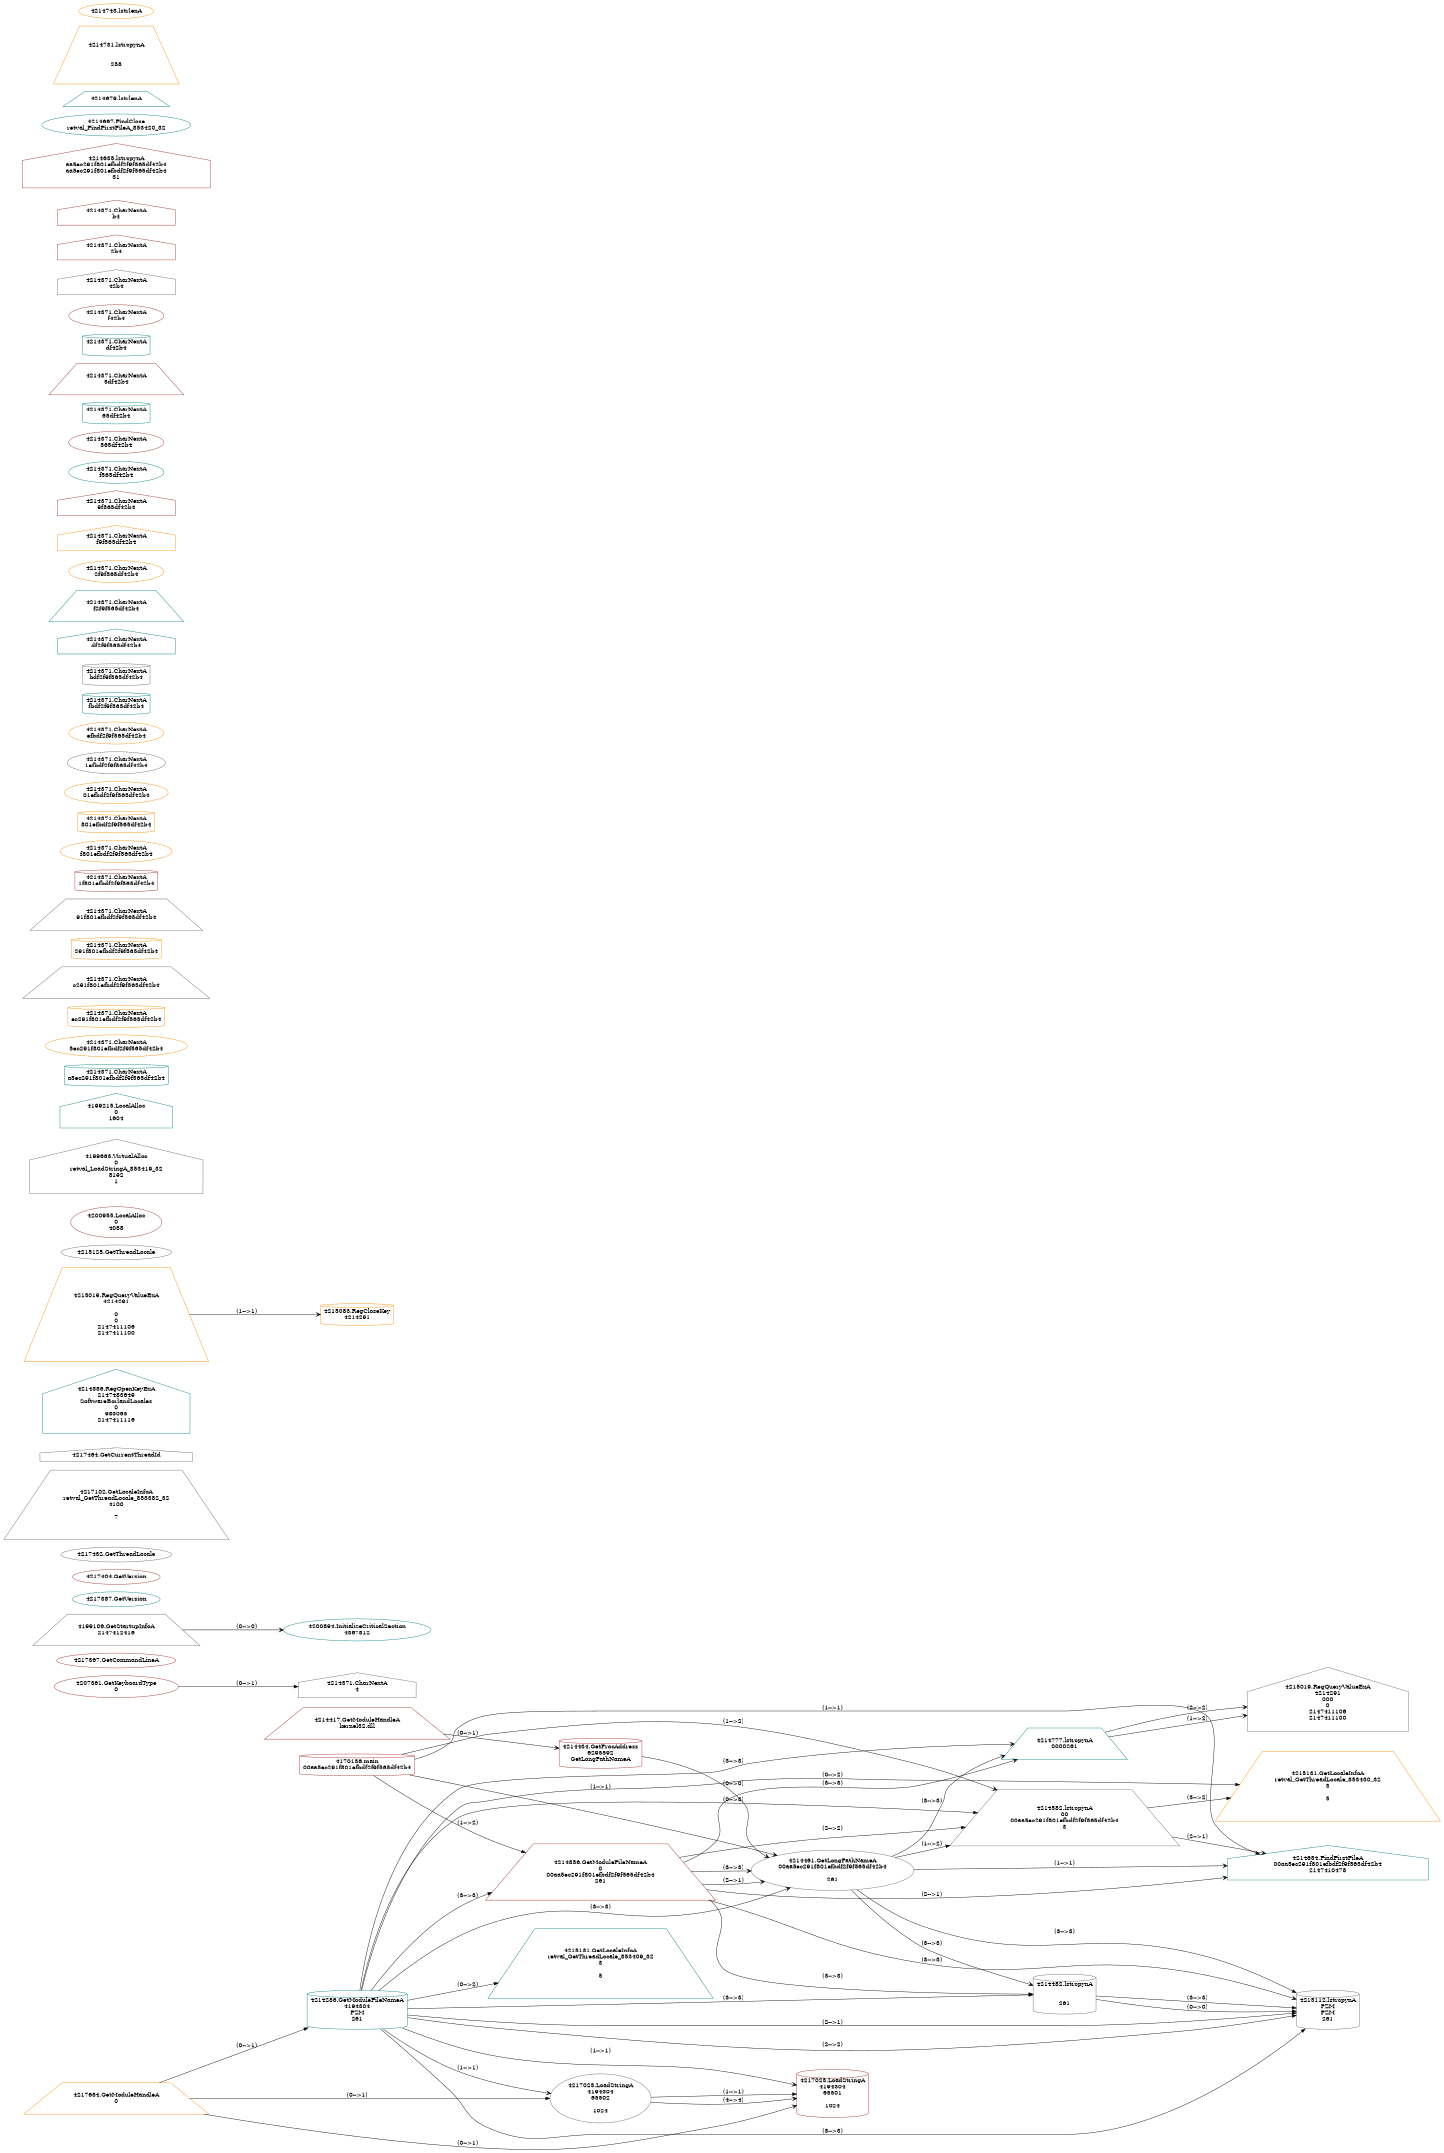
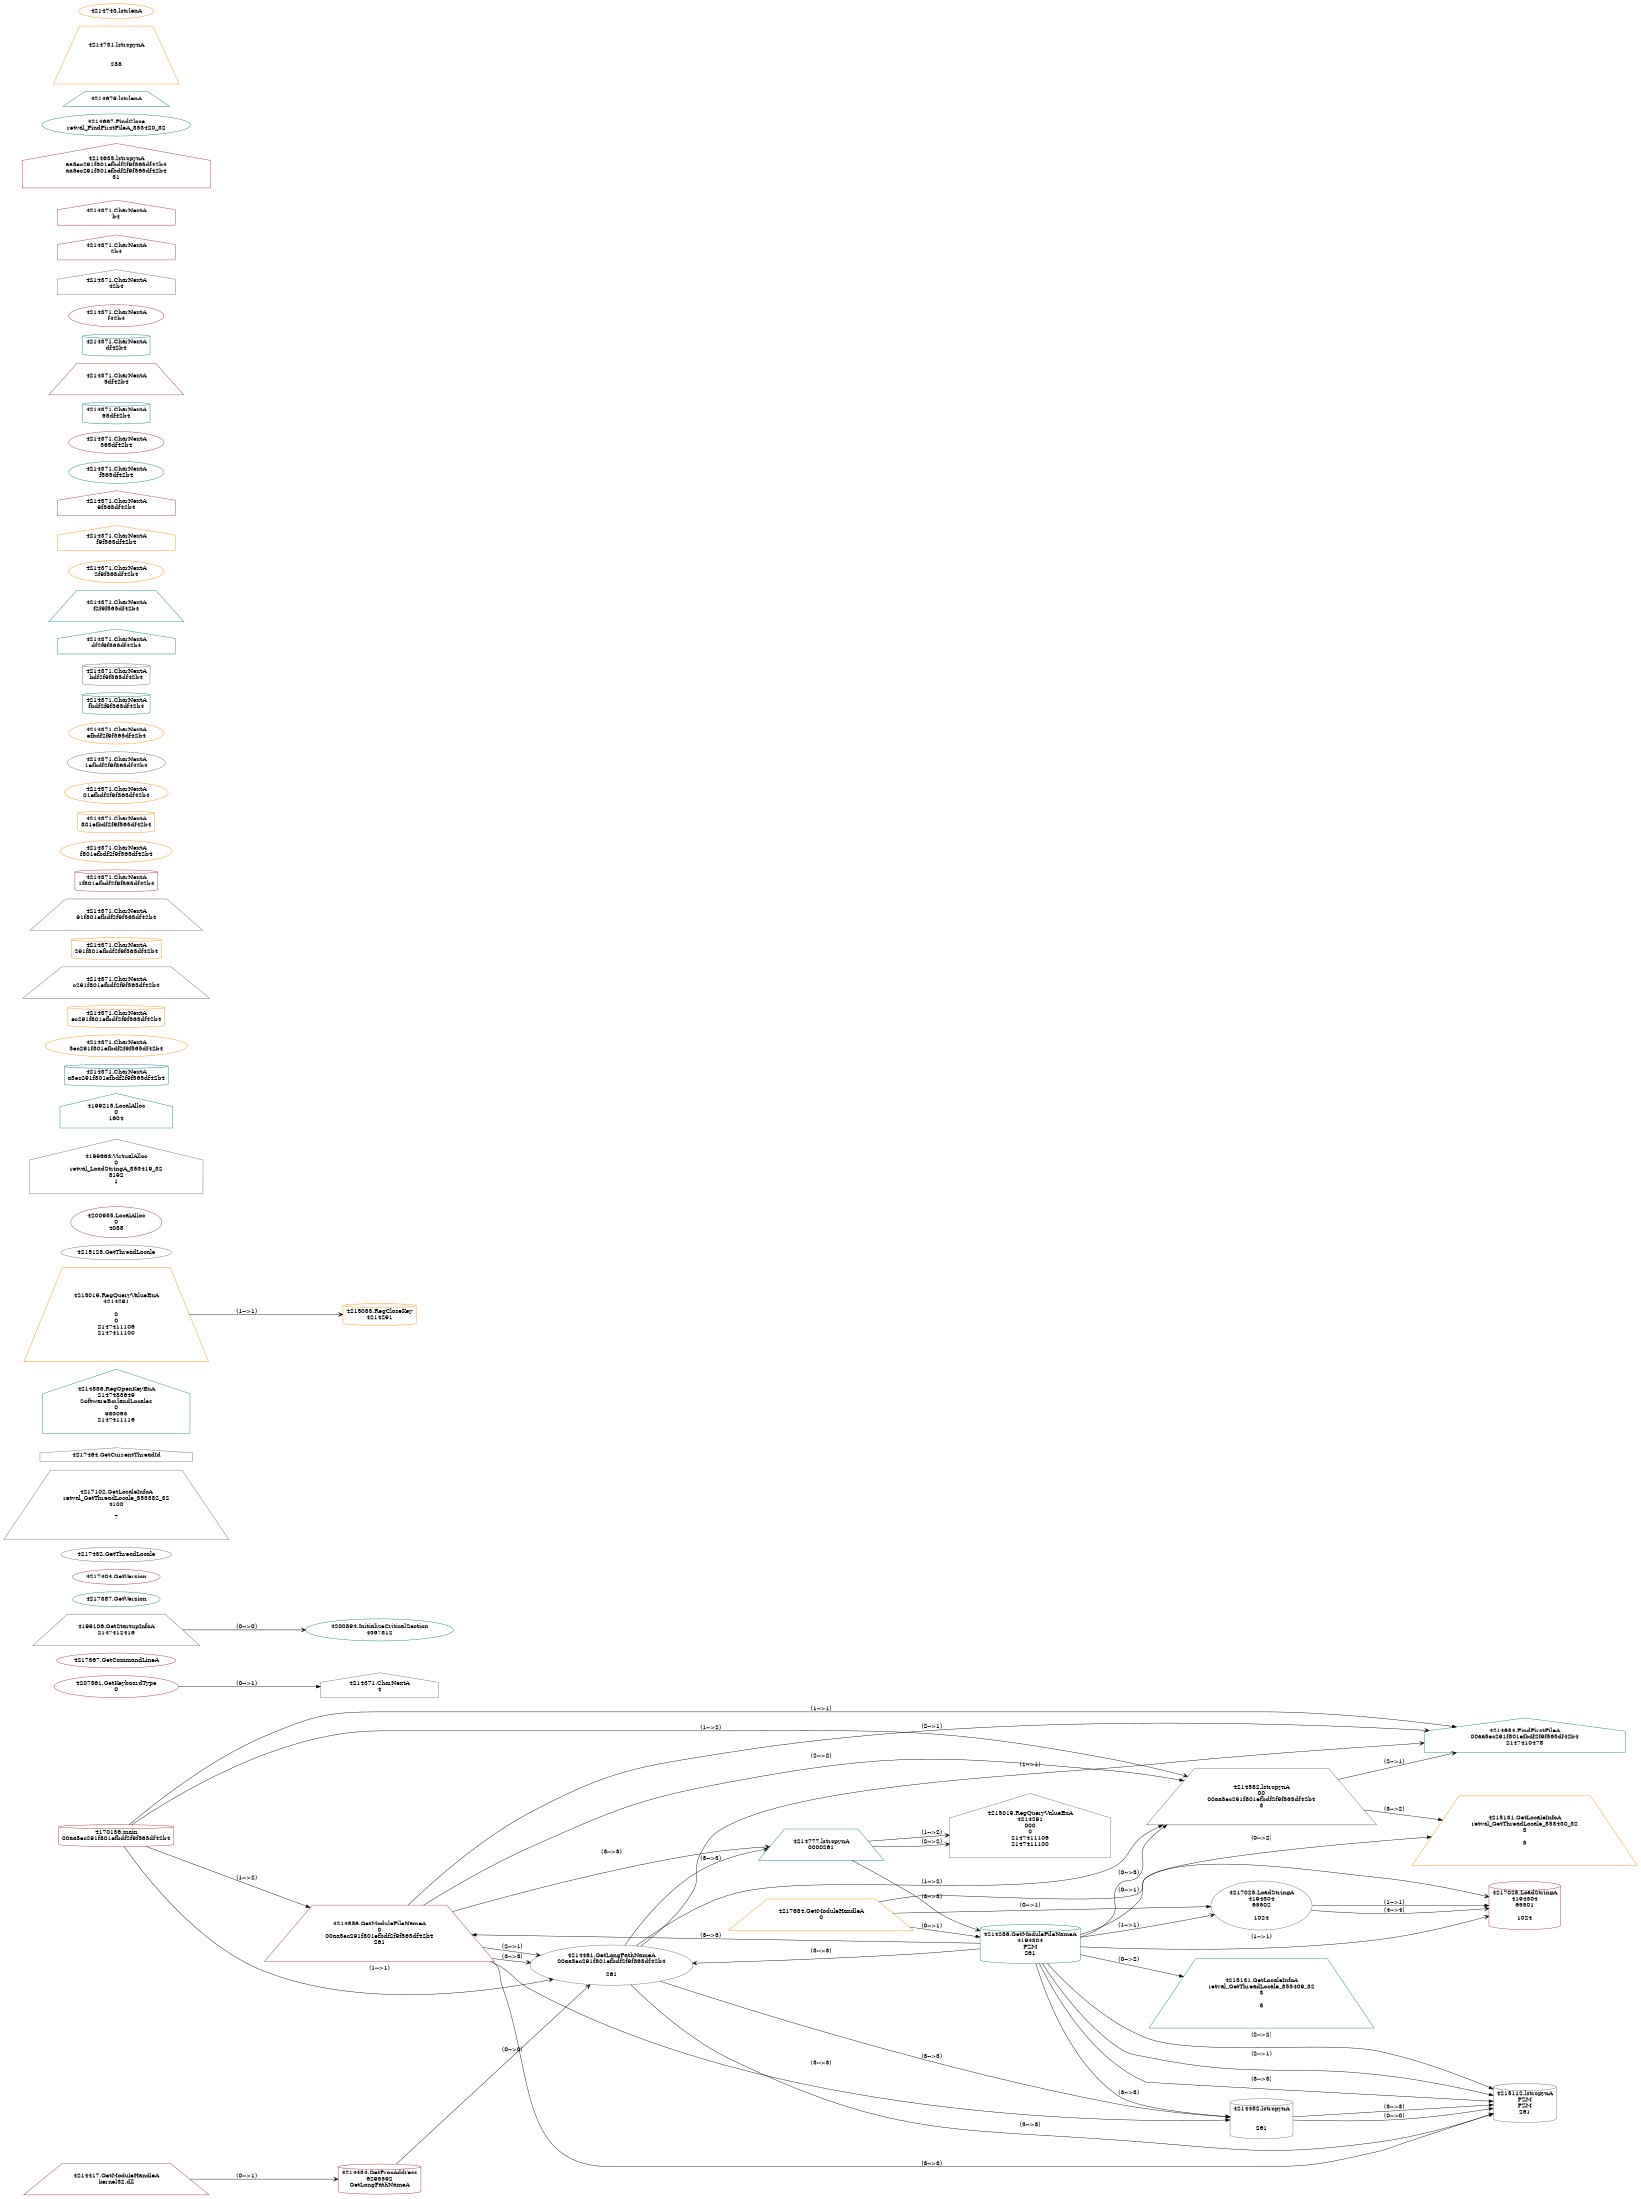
edge "4214286.GetModuleFileNameA 4194304 PZM 261" -> "4214777.lstrcpynA 0000261": reversed
